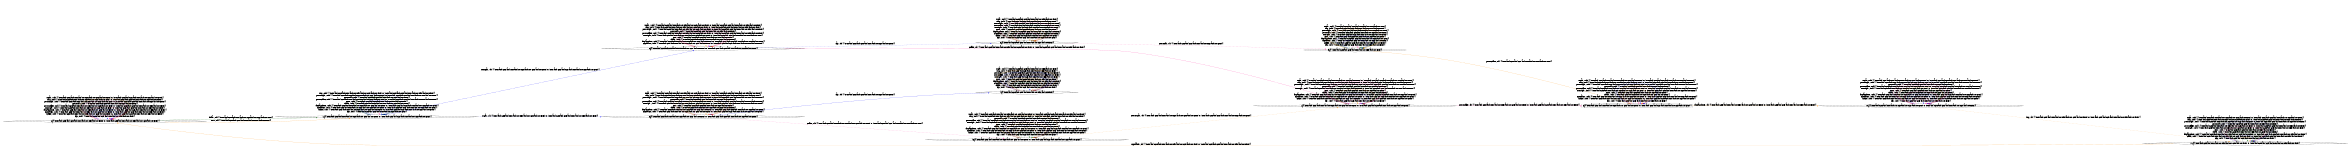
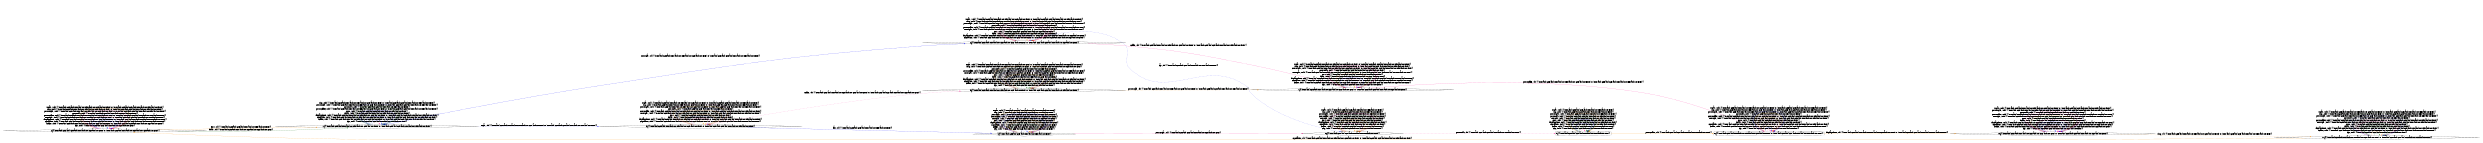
node "9@[((DOL and COF and CAP and TON and not TEA and not EUR))]": shape diamond -> cylinder
edge "4@[((DOL and COF and CAP and TON and not TEA and not EUR))]" -> "6@[((DOL and COF and CAP and TON and not TEA and not EUR))]": added, label "pour_sugar / ok() [((DOL and COF and CAP and TON and not TEA and not EUR))]"
